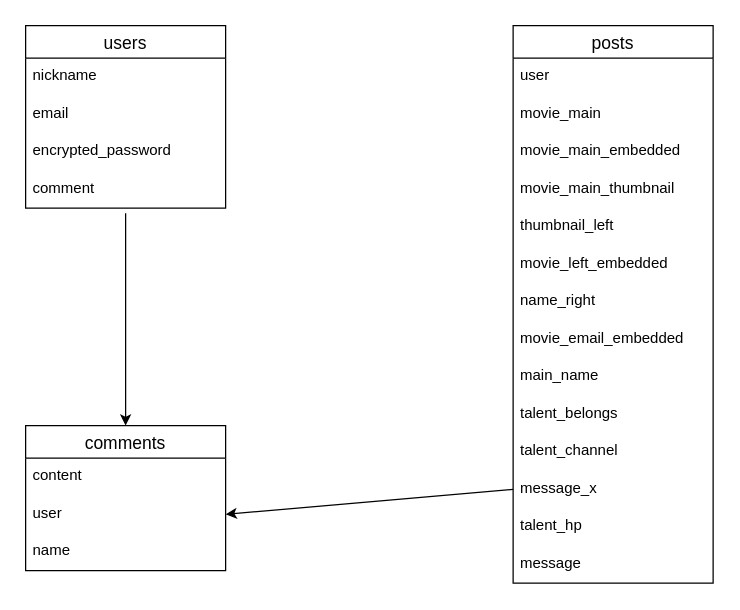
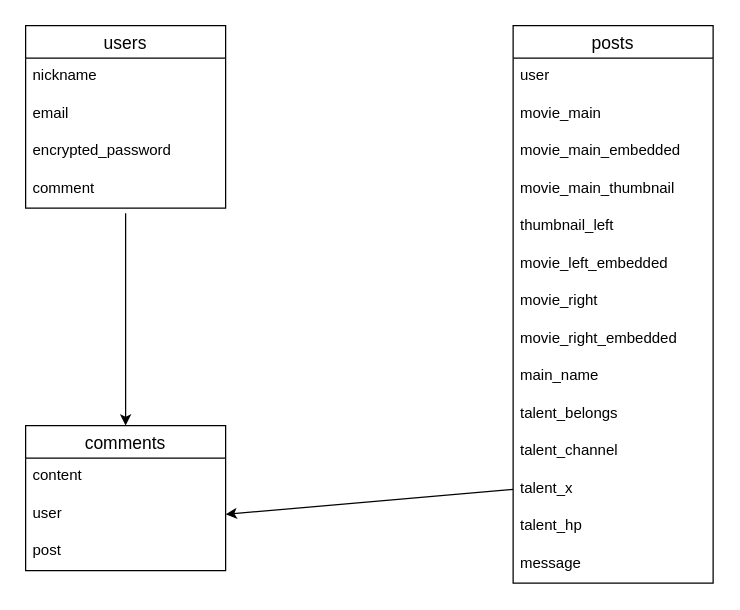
node "name_right": label "name_right" -> "movie_right"
node "movie_email_embedded": label "movie_email_embedded" -> "movie_right_embedded"
node "message_x": label "message_x" -> "talent_x"
node "name": label "name" -> "post"
